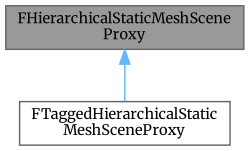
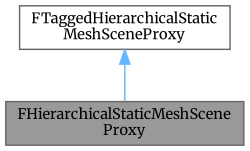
edge "FTaggedHierarchicalStatic MeshSceneProxy" -> "FHierarchicalStaticMeshScene Proxy": reversed
